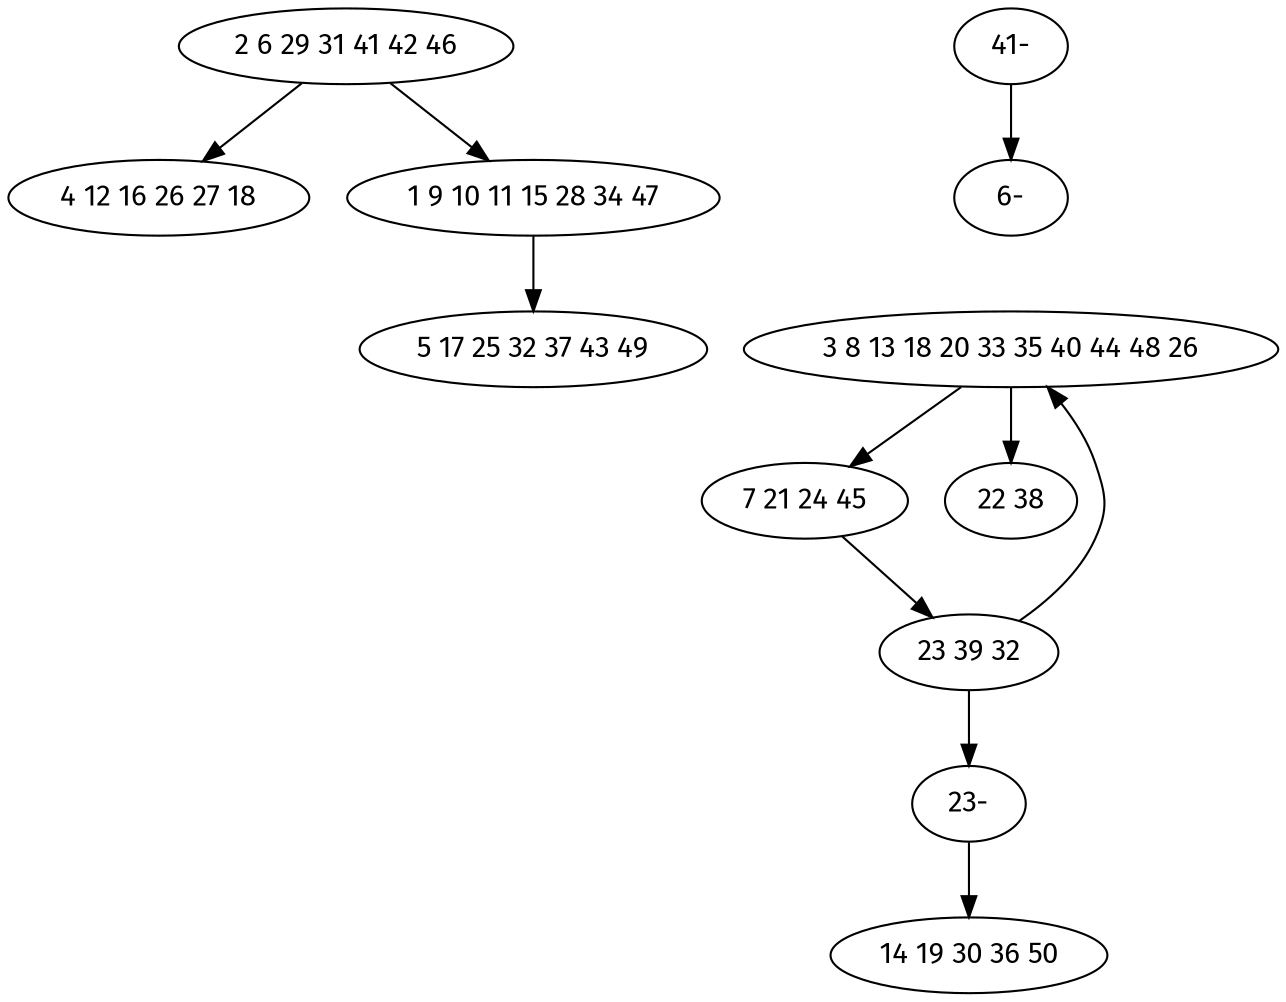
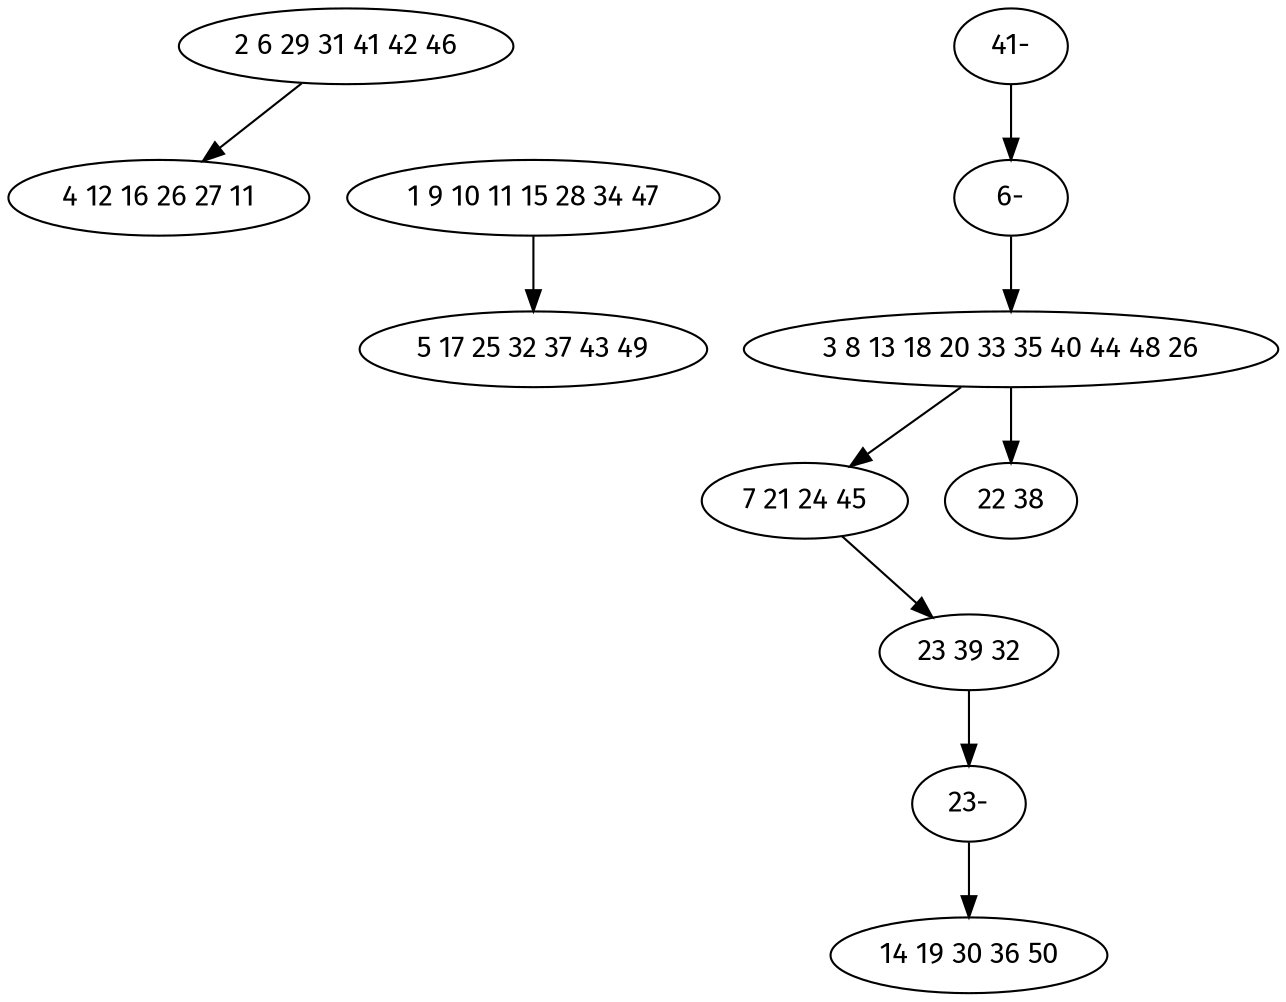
edge "2 6 29 31 41 42 46" -> "1 9 10 11 15 28 34 47": removed
node "4 12 16 26 27 18": label "4 12 16 26 27 18" -> "4 12 16 26 27 11"
edge "23 39 32" -> "3 8 13 18 20 33 35 40 44 48 26": now "6-" -> "3 8 13 18 20 33 35 40 44 48 26"
